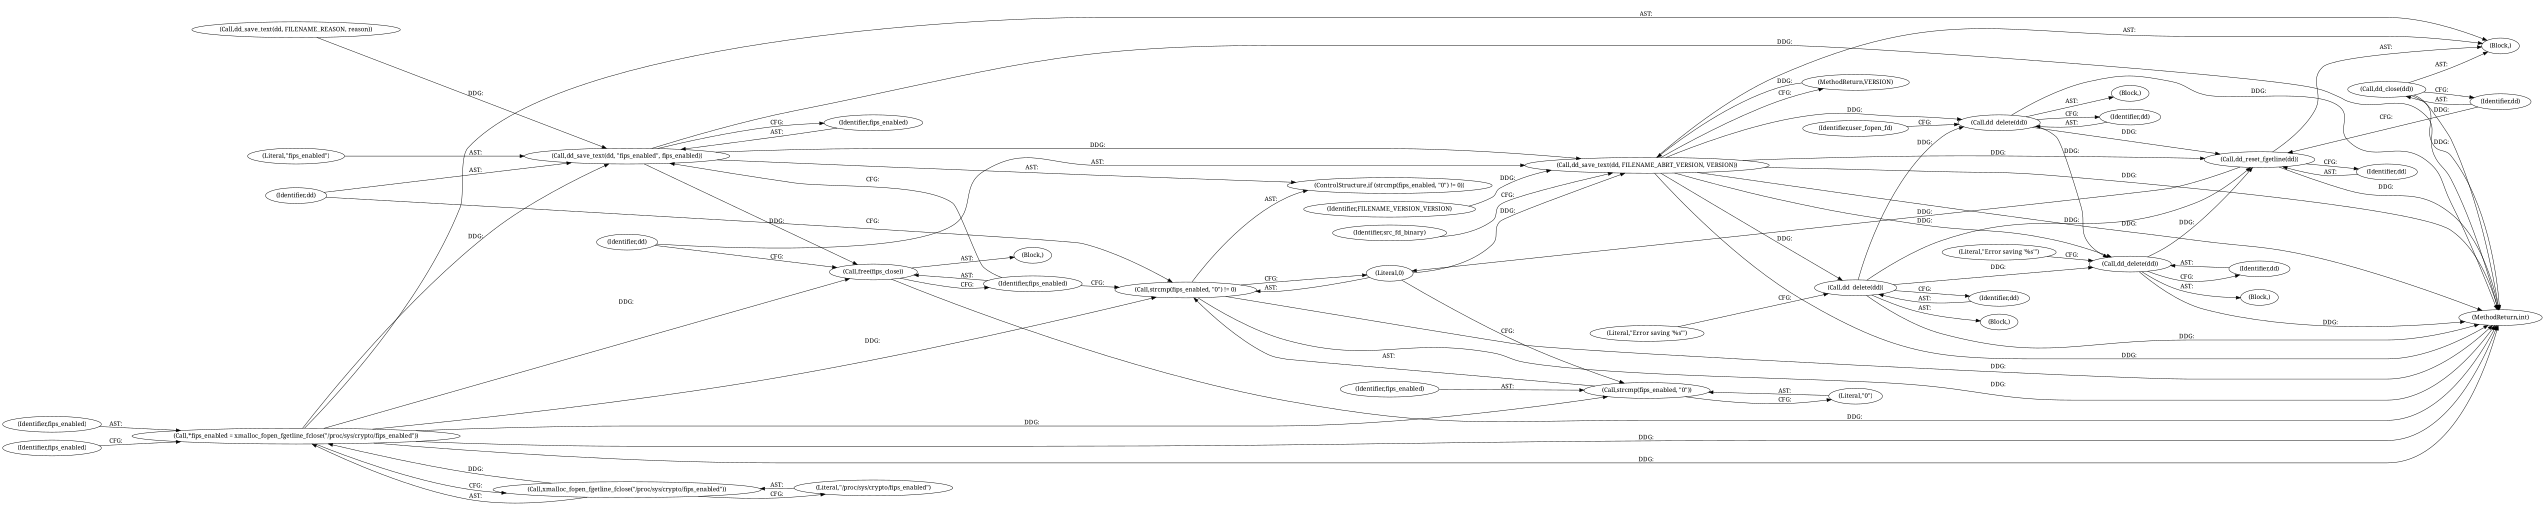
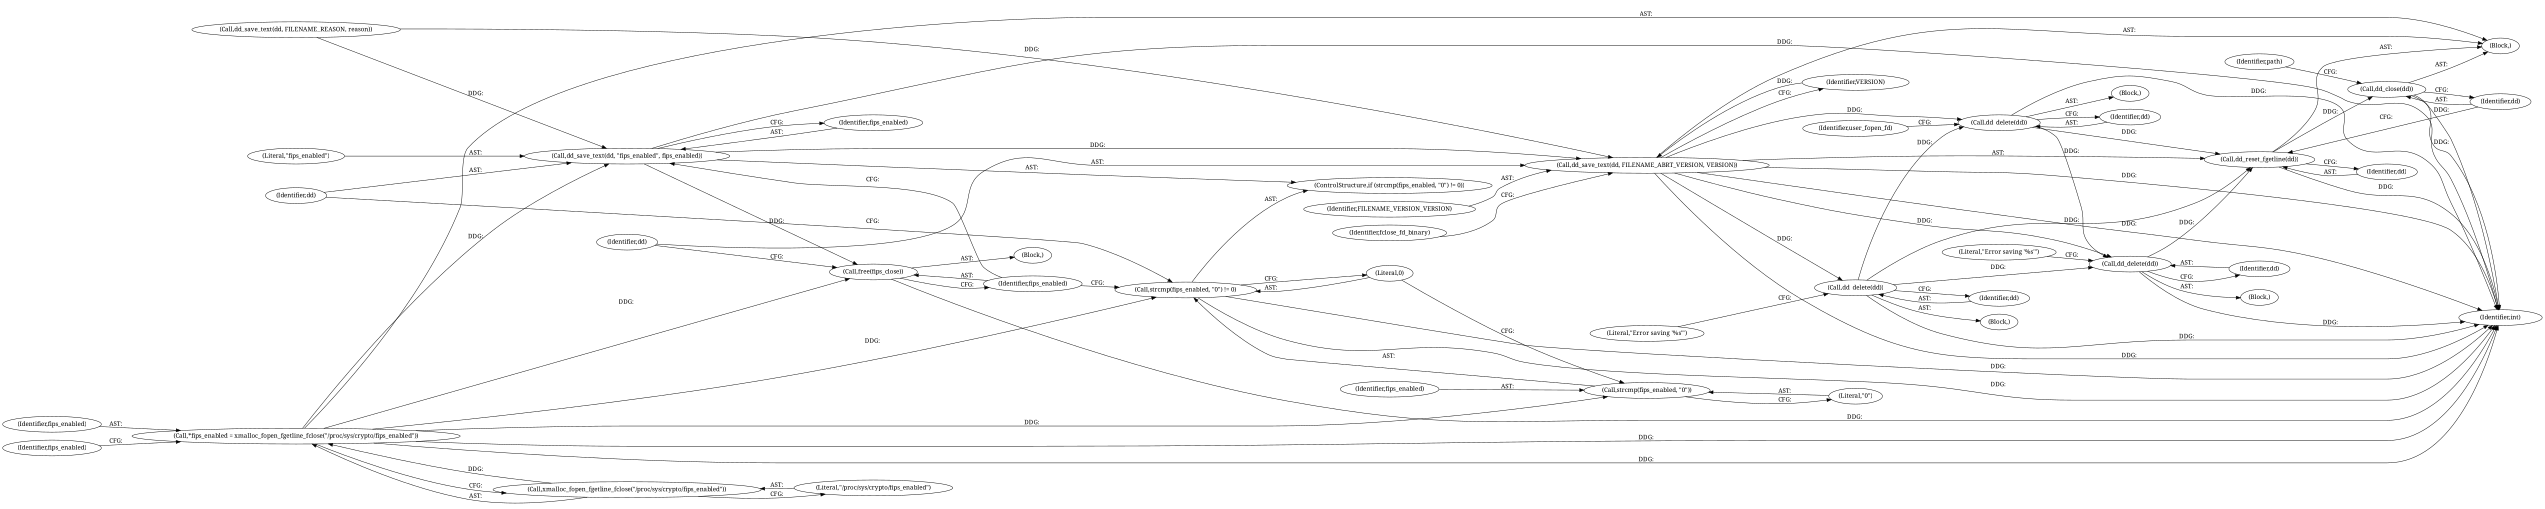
node "(Identifier,path)": added
node "(MethodReturn,VERSION)": label "(MethodReturn,VERSION)" -> "(Identifier,VERSION)"
edge "(Call,dd_save_text(dd, FILENAME_ABRT_VERSION, VERSION))" -> "(Call,dd_reset_fgetline(dd))": label "DDG: " -> "AST: "
edge "(Identifier,FILENAME_VERSION_VERSION)" -> "(Call,dd_save_text(dd, FILENAME_ABRT_VERSION, VERSION))": label "DDG: " -> "AST: "
edge "(Literal,0)" -> "(Call,dd_save_text(dd, FILENAME_ABRT_VERSION, VERSION))": now "(Call,dd_save_text(dd, FILENAME_REASON, reason))" -> "(Call,dd_save_text(dd, FILENAME_ABRT_VERSION, VERSION))"
edge "(Call,dd_reset_fgetline(dd))" -> "(Literal,0)": now "(Call,dd_reset_fgetline(dd))" -> "(Call,dd_close(dd))"
node "(Identifier,src_fd_binary)": label "(Identifier,src_fd_binary)" -> "(Identifier,fclose_fd_binary)"
node "(MethodReturn,int)": label "(MethodReturn,int)" -> "(Identifier,int)"
